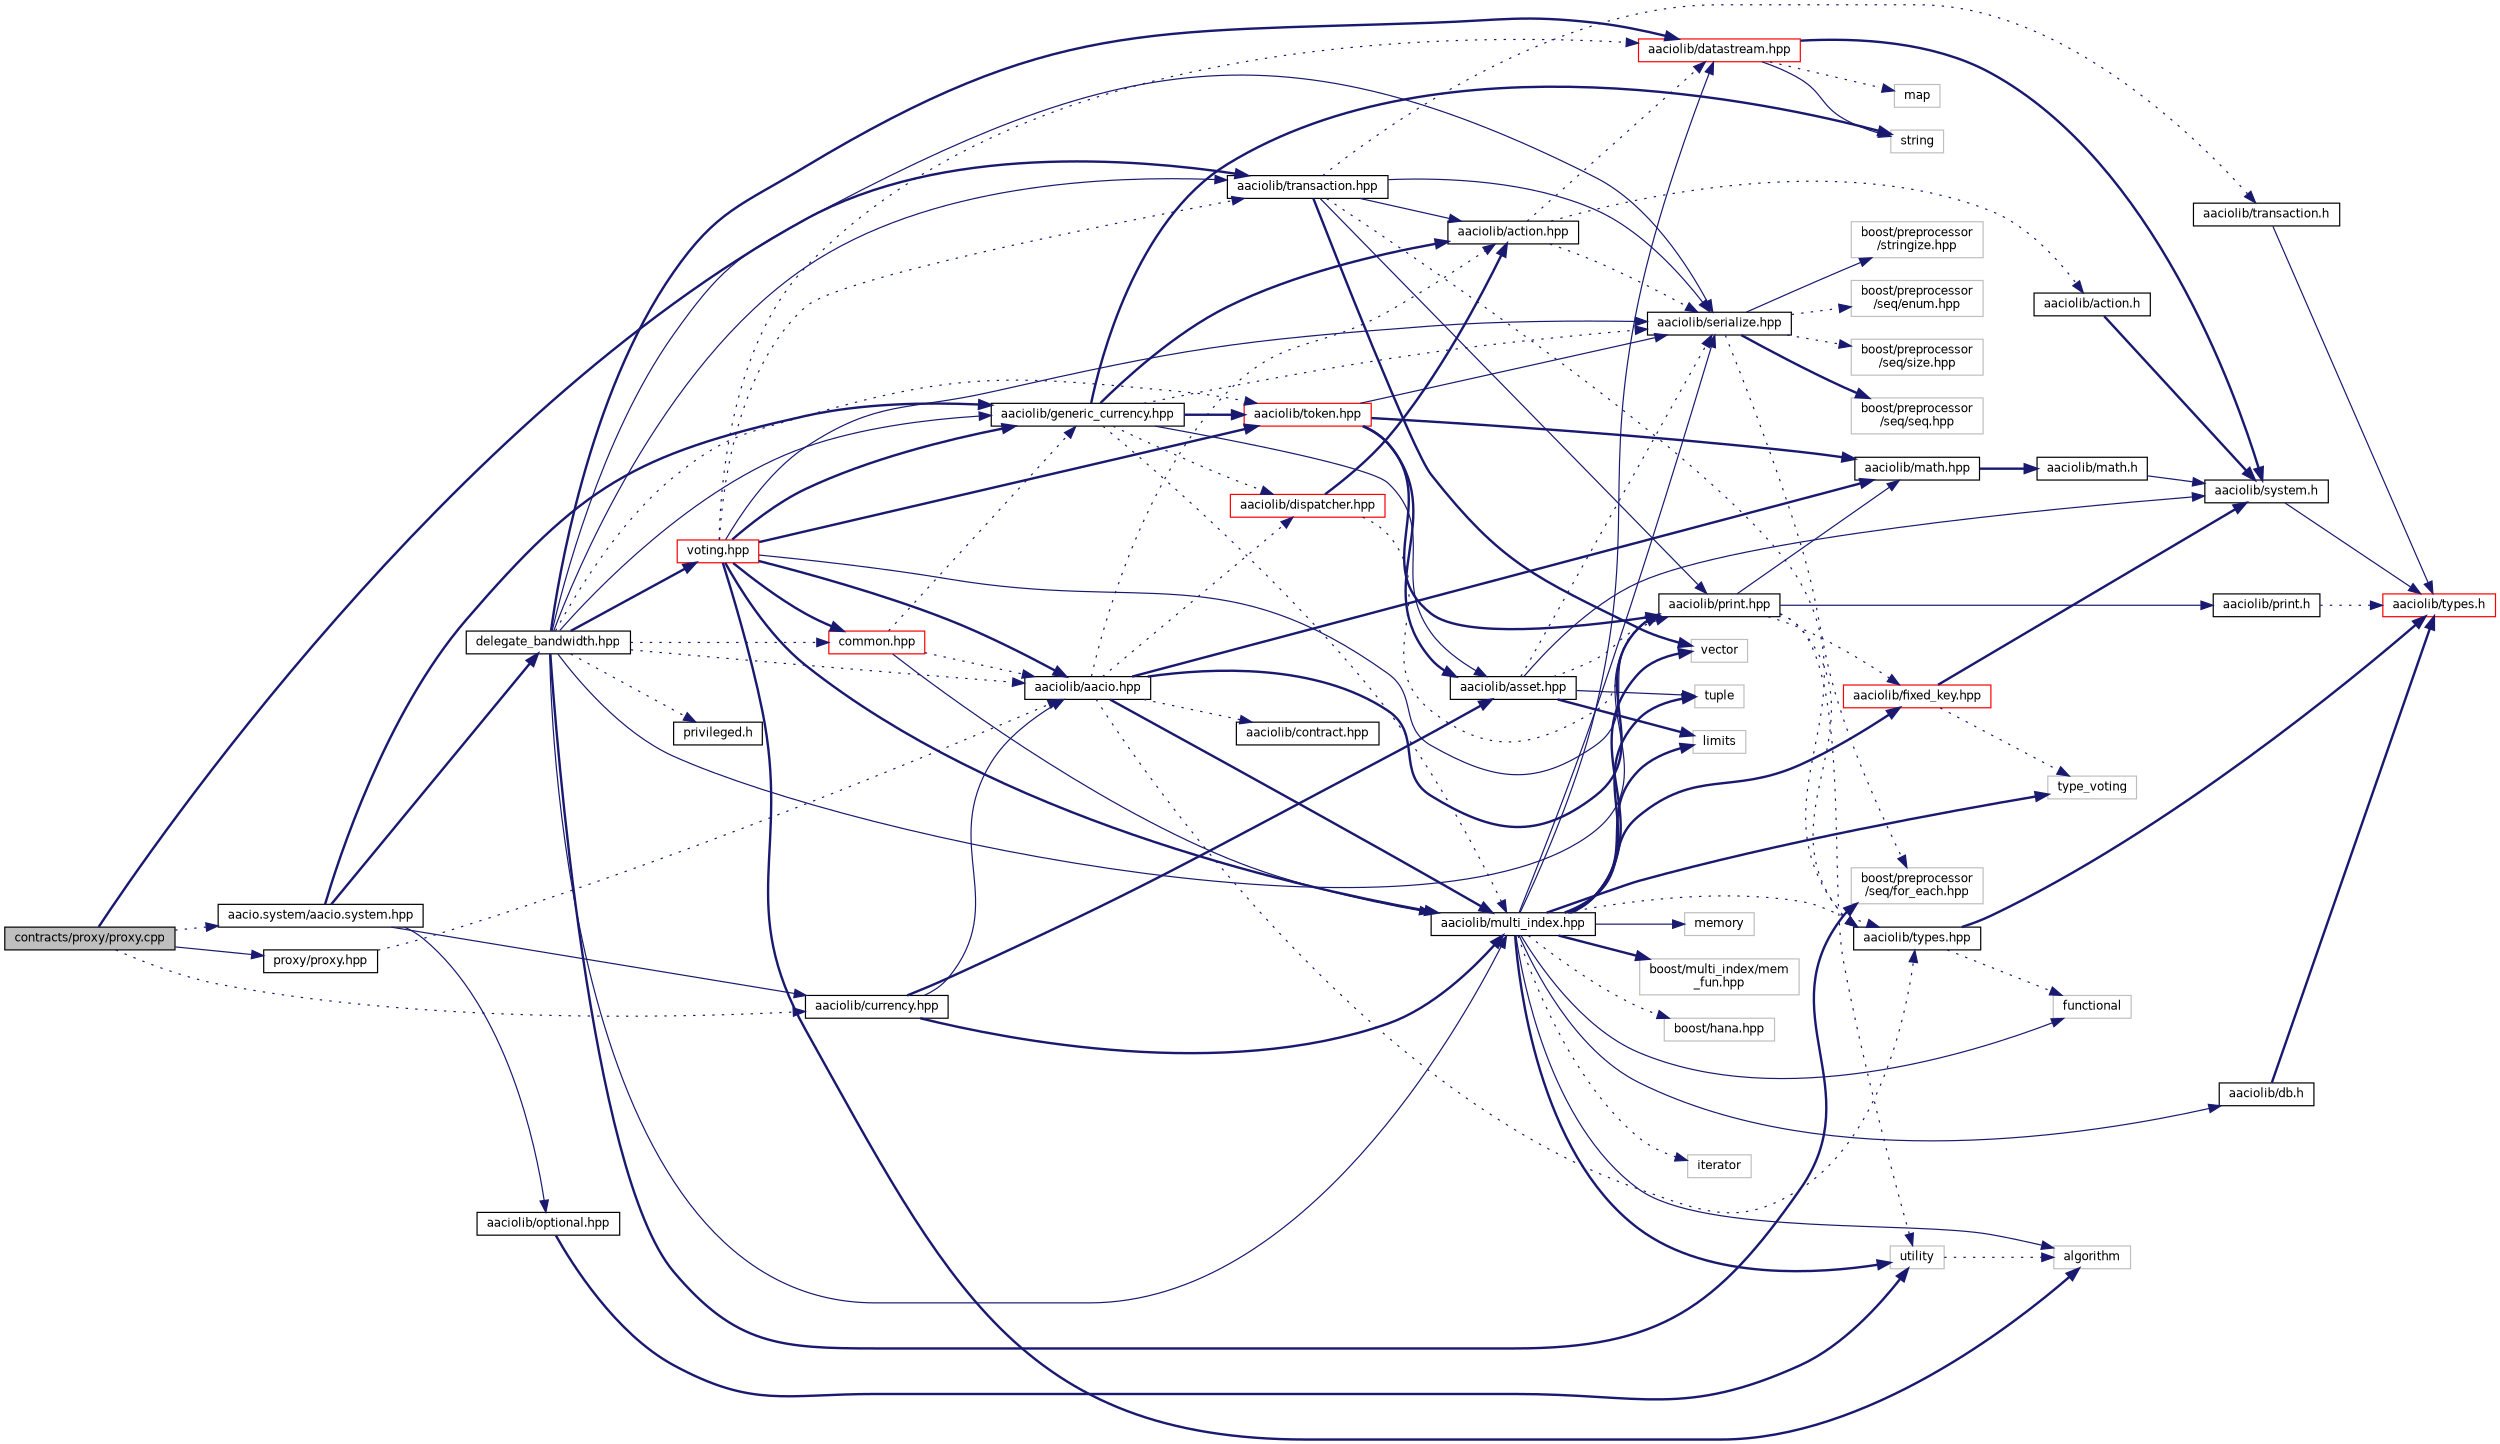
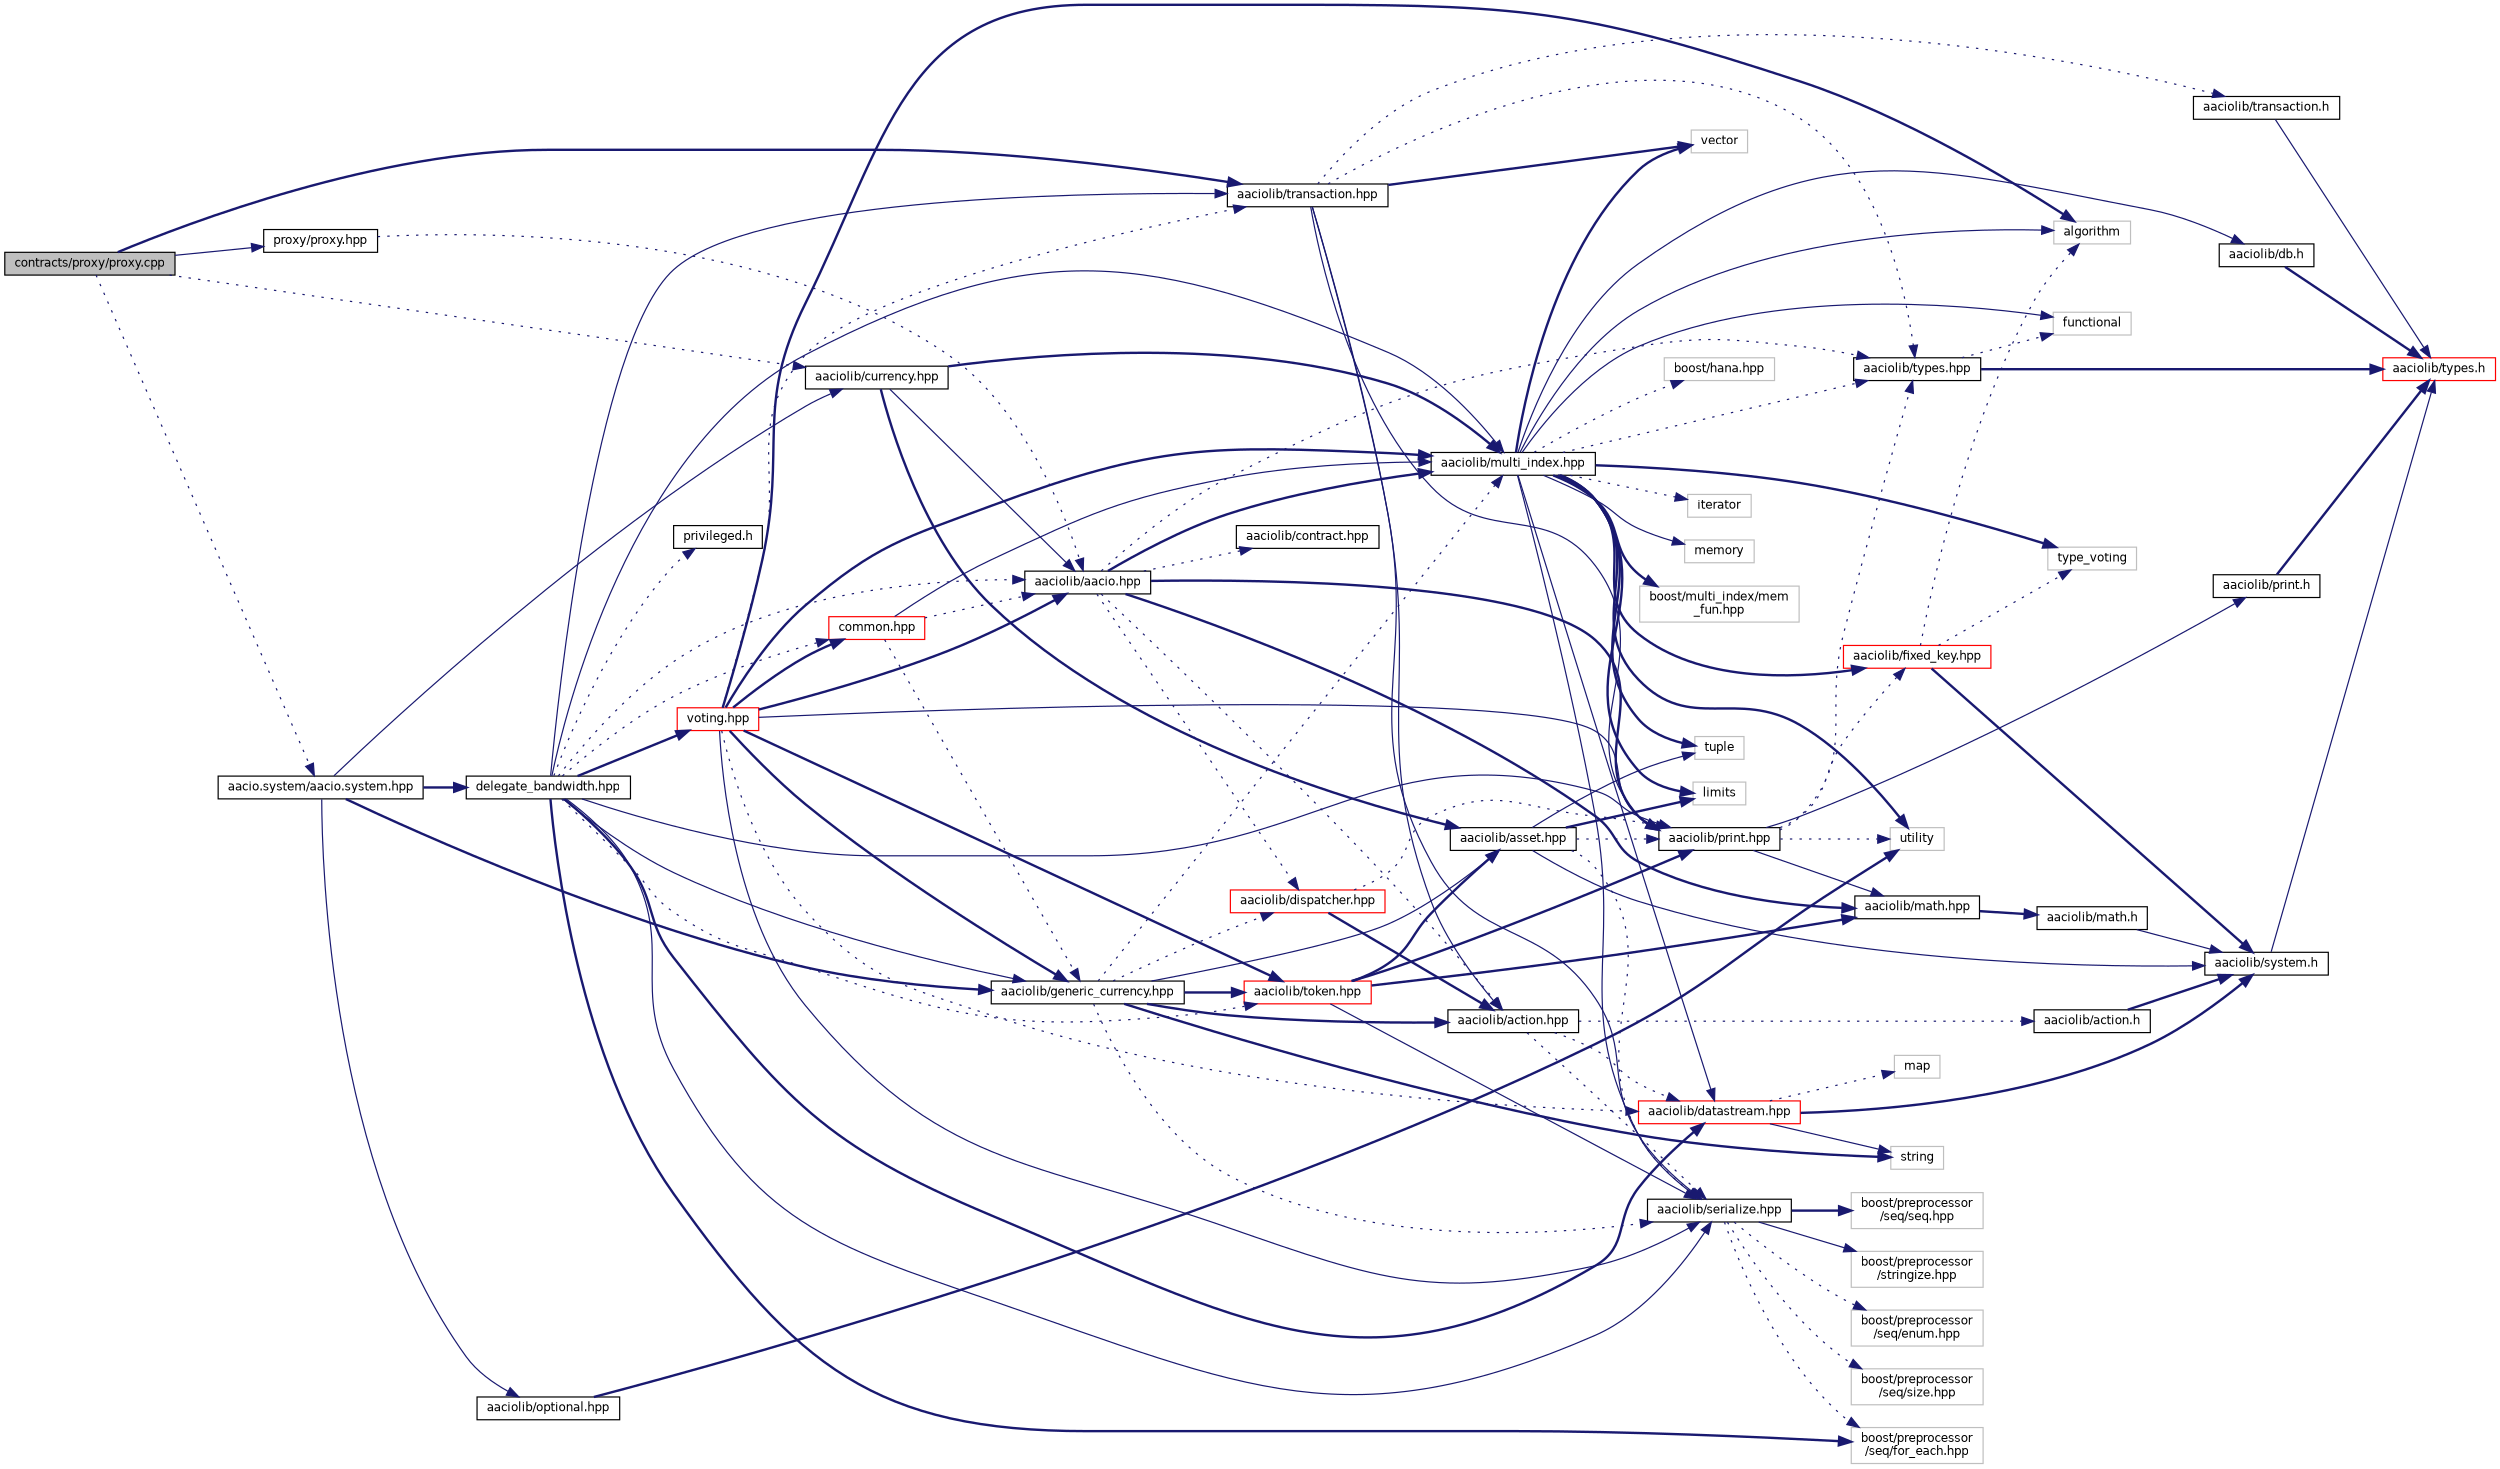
edge "aaciolib/print.h" -> "aaciolib/types.h": style dotted -> bold
edge "utility" -> "algorithm": now "aaciolib/fixed_key.hpp" -> "algorithm"
